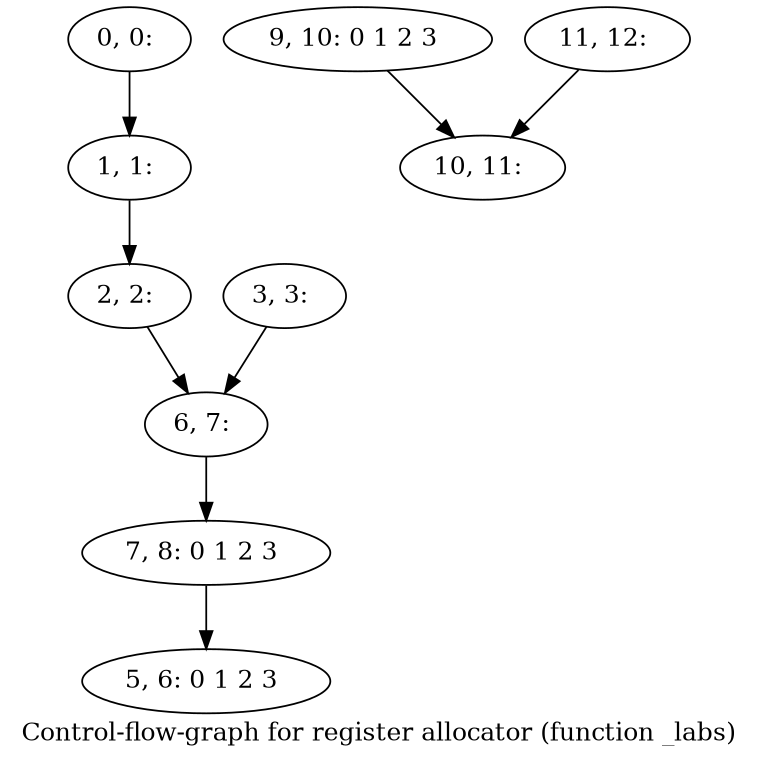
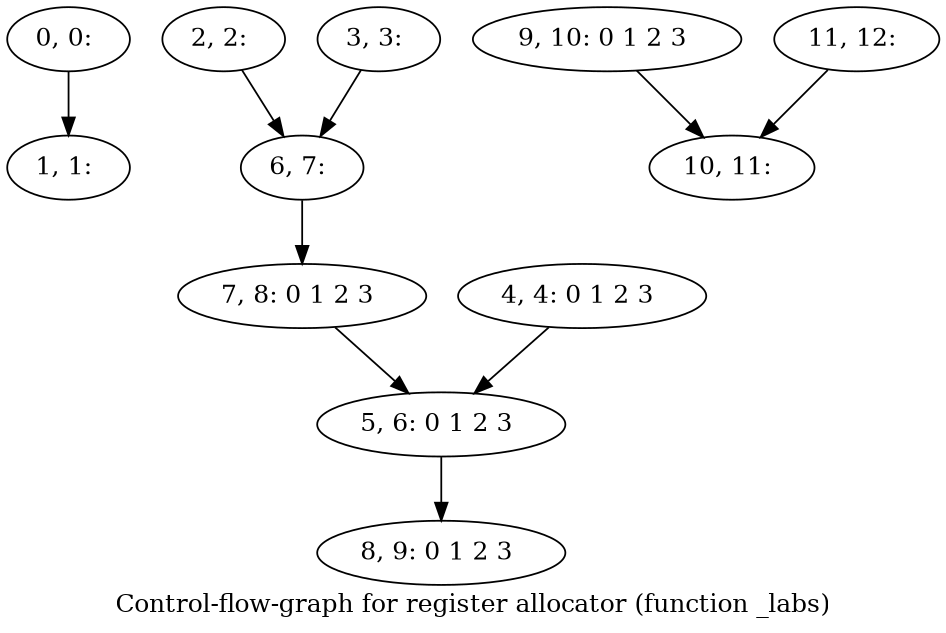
edge "1, 1:" -> "2, 2:": removed
node "4, 4: 0 1 2 3": added
node "8, 9: 0 1 2 3": added
